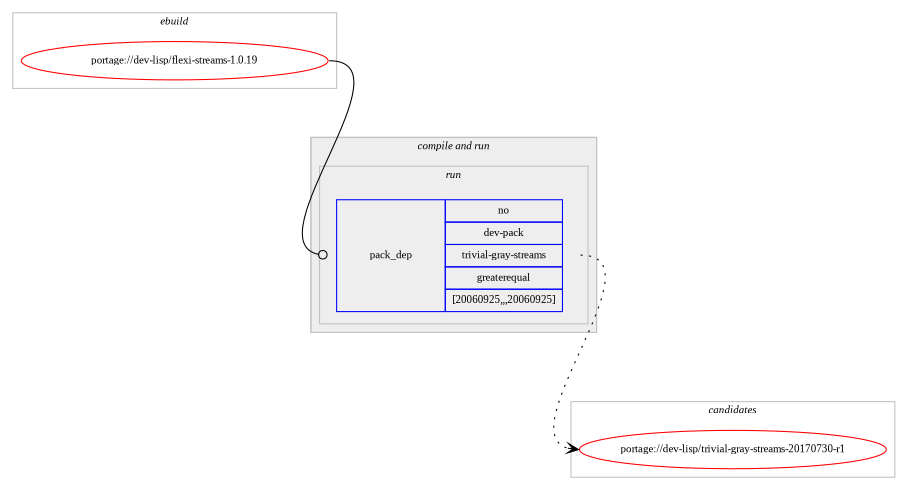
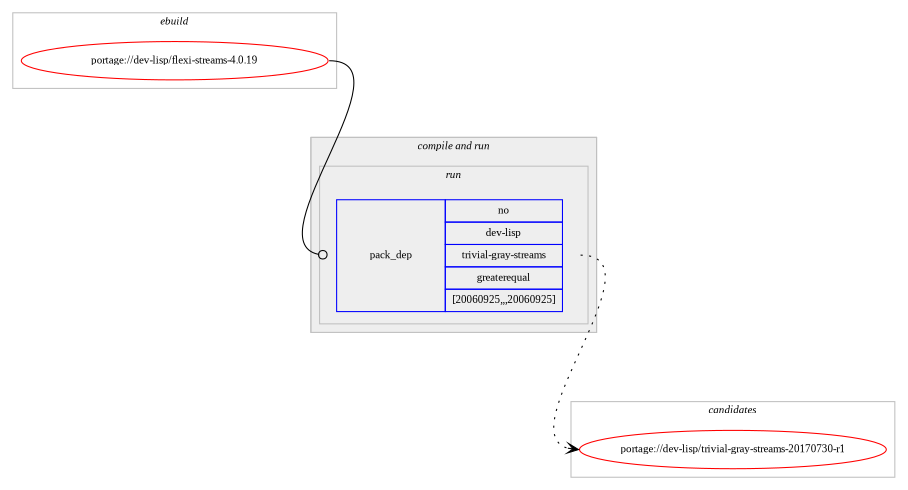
node "portage://dev-lisp/flexi-streams-1.0.19": label "portage://dev-lisp/flexi-streams-1.0.19" -> "portage://dev-lisp/flexi-streams-4.0.19"
node "pack_dep": text "dev-pack" -> "dev-lisp"
